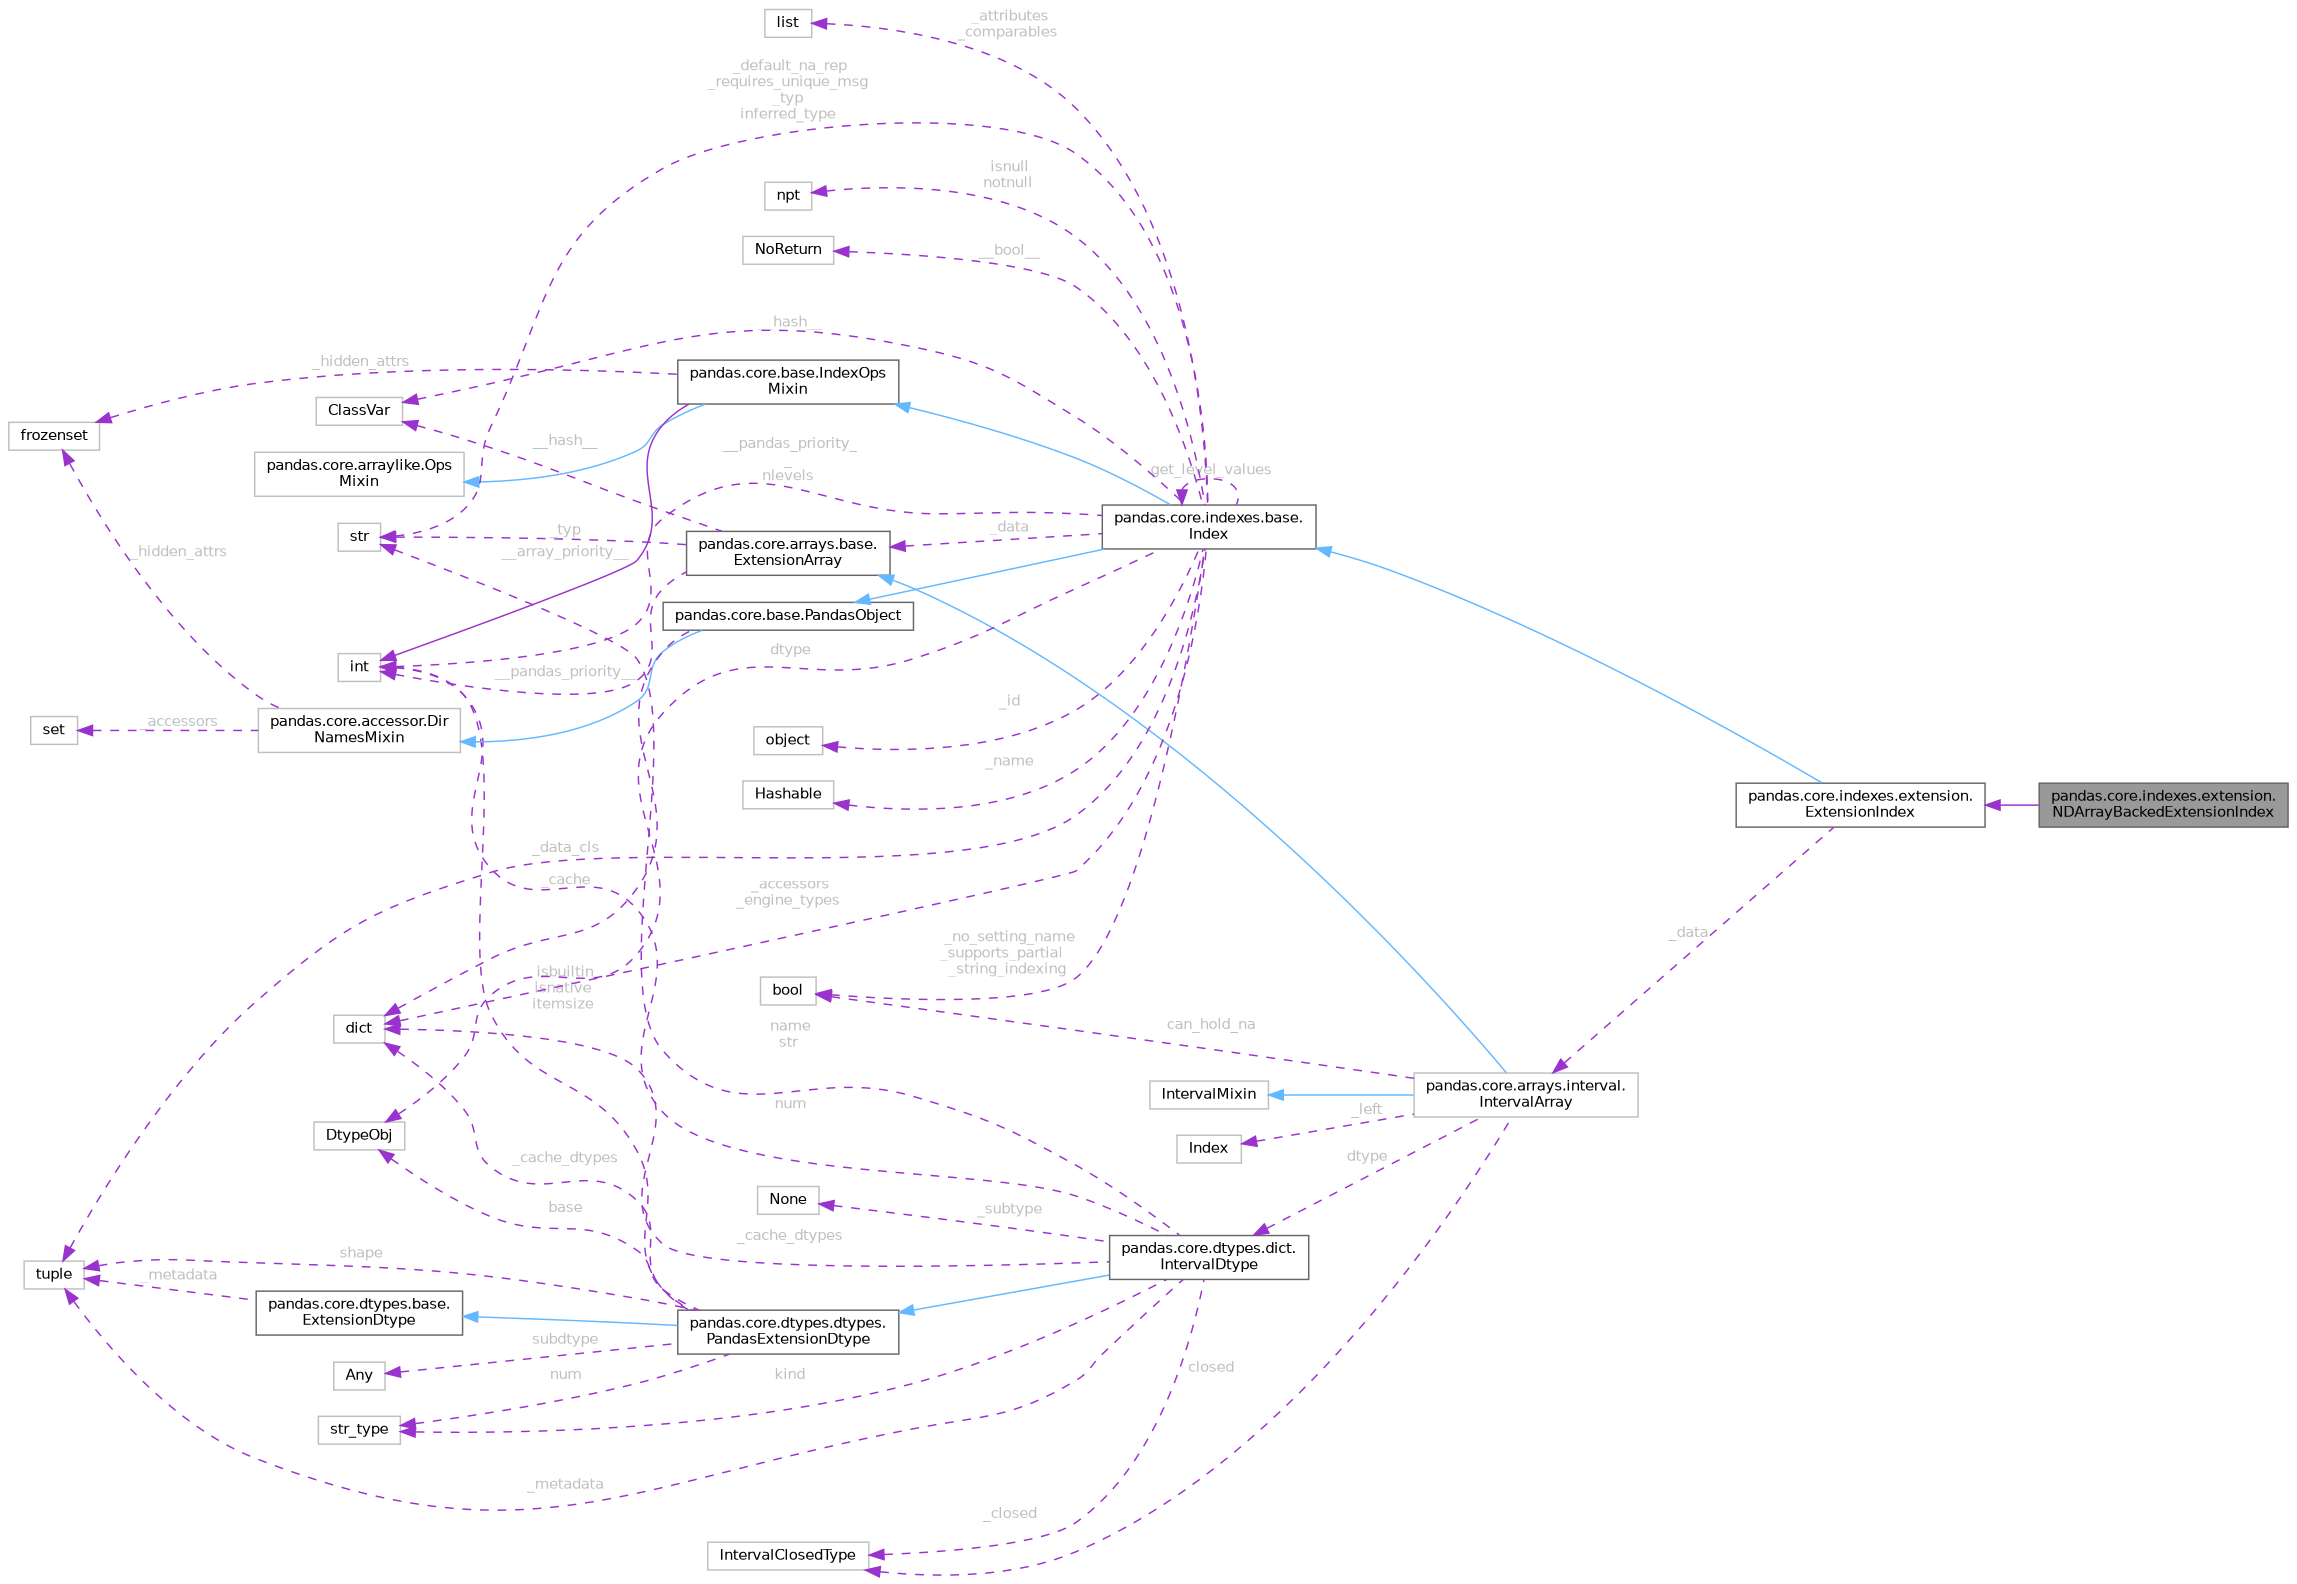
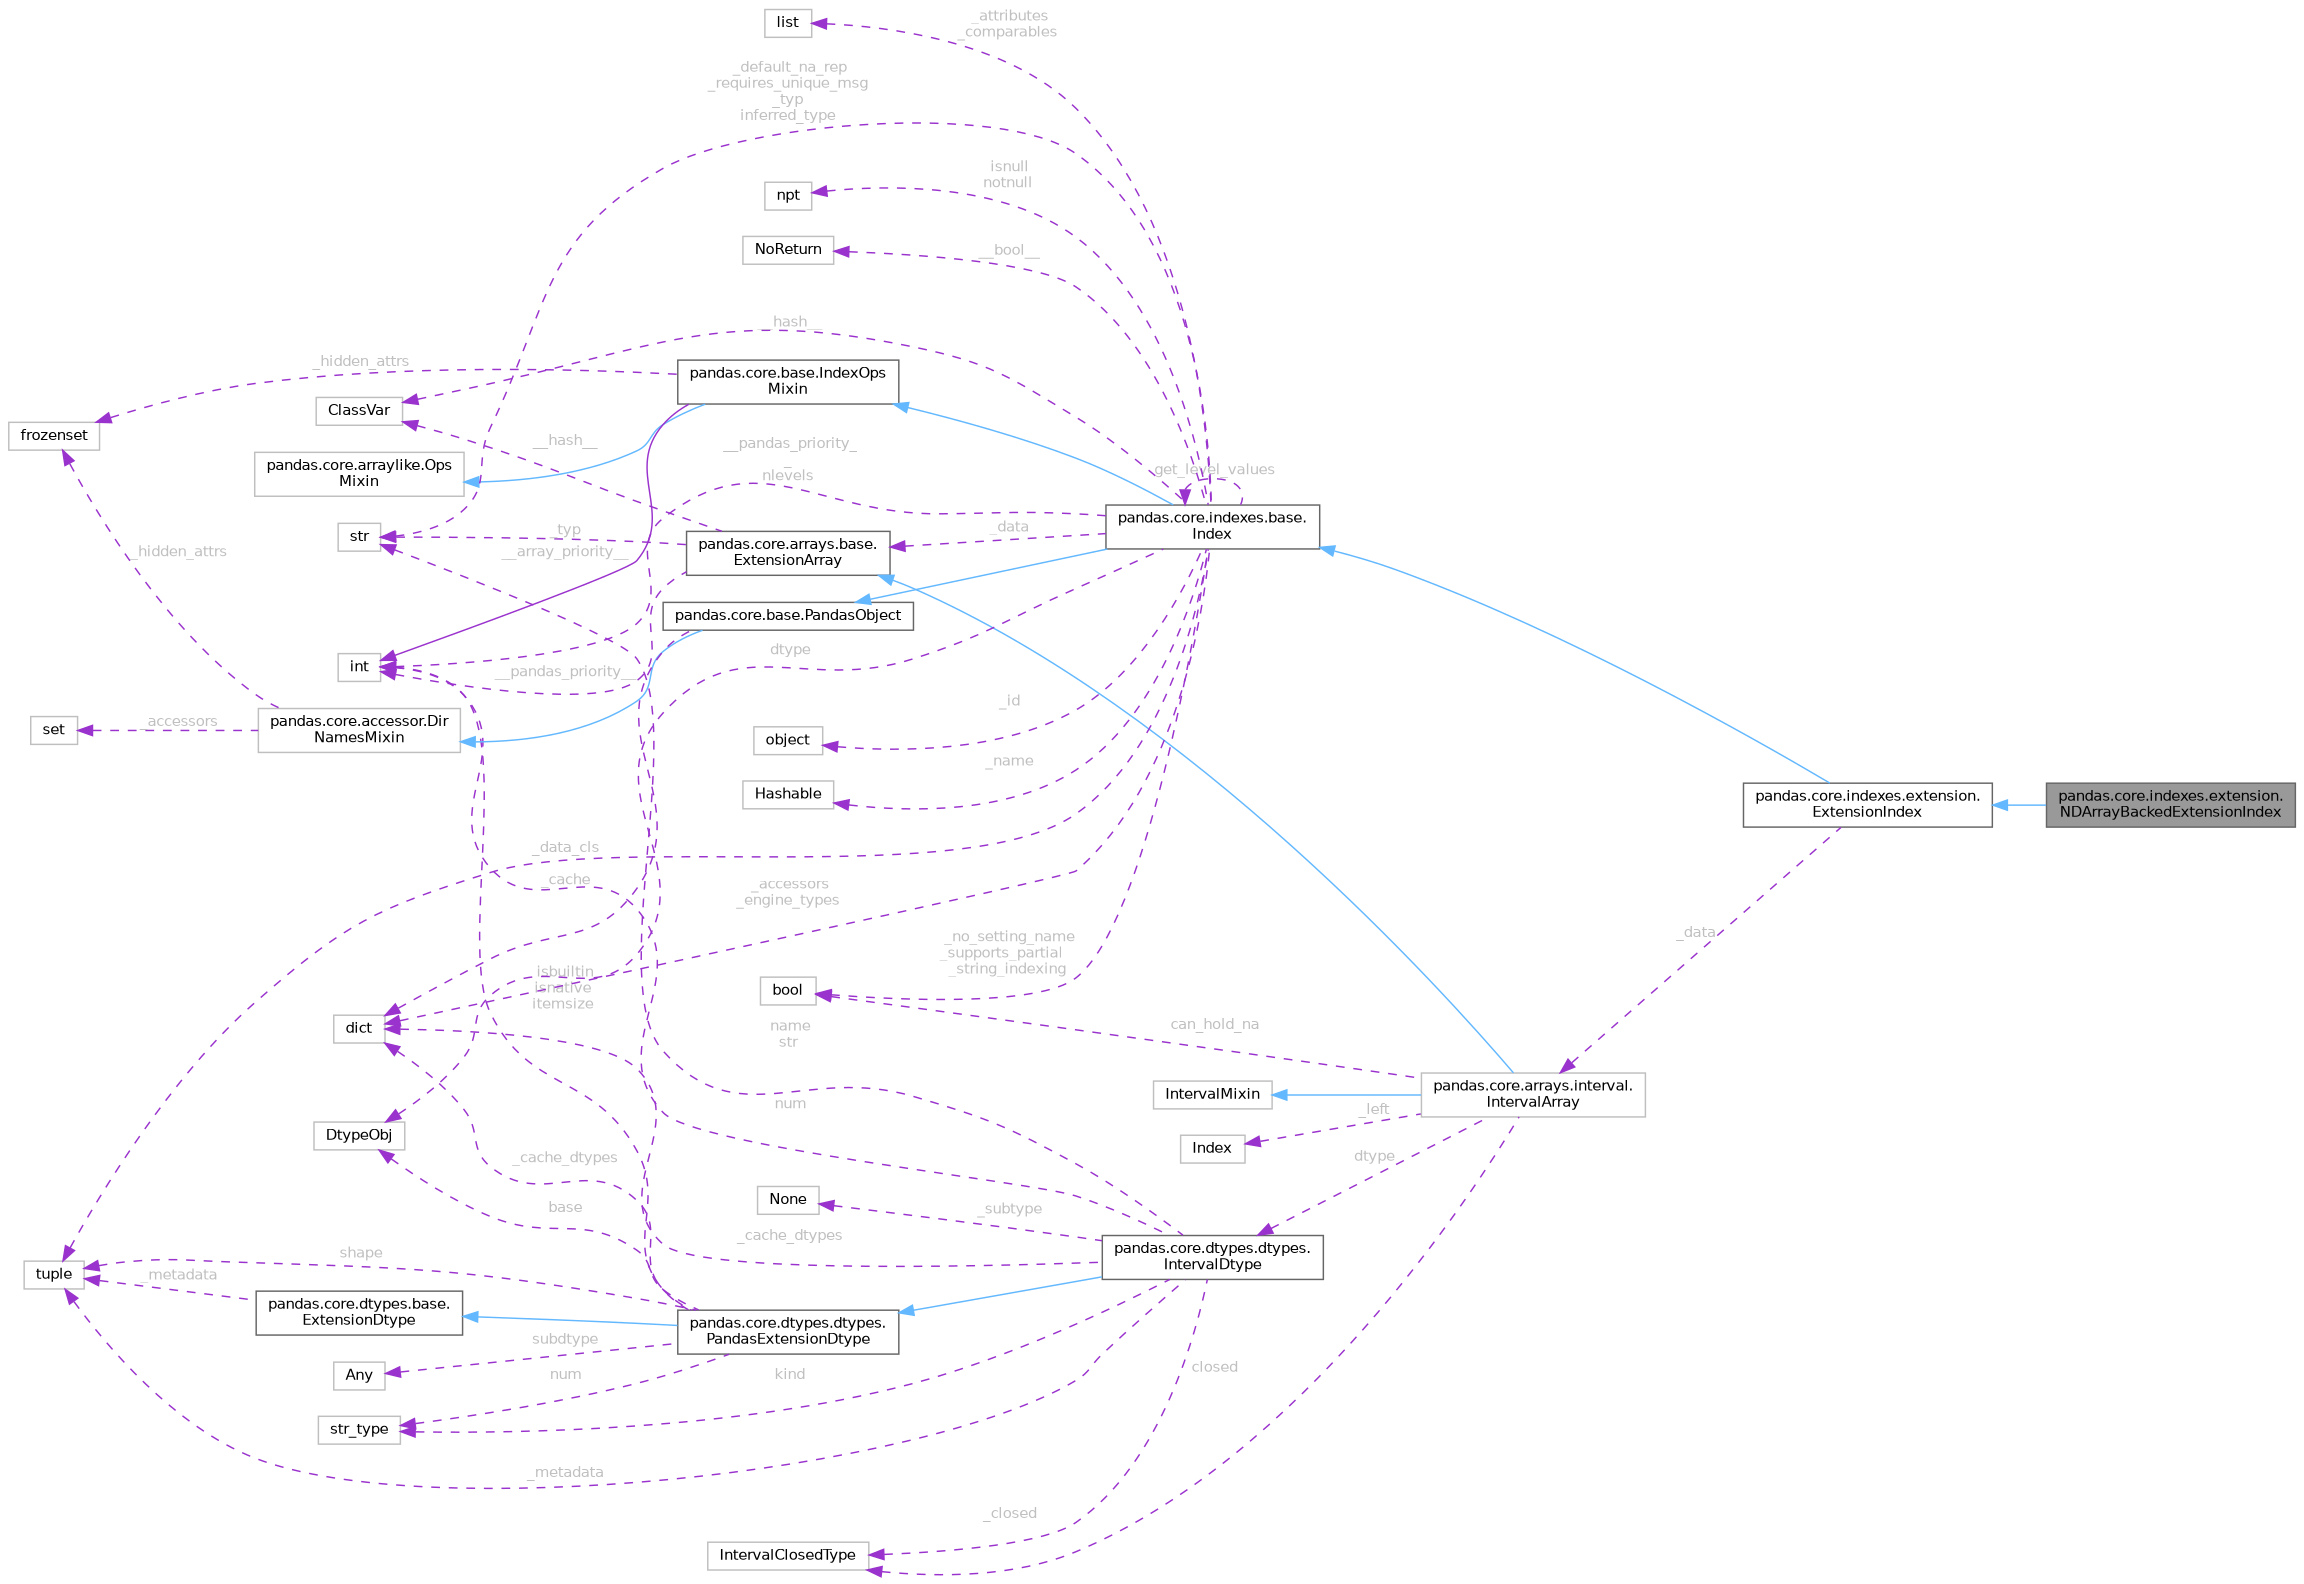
edge "pandas.core.indexes.extension. NDArrayBackedExtensionIndex" -> "pandas.core.indexes.extension. ExtensionIndex": color darkorchid3 -> steelblue1
node "pandas.core.dtypes.dict. IntervalDtype": label "pandas.core.dtypes.dict. IntervalDtype" -> "pandas.core.dtypes.dtypes. IntervalDtype"
